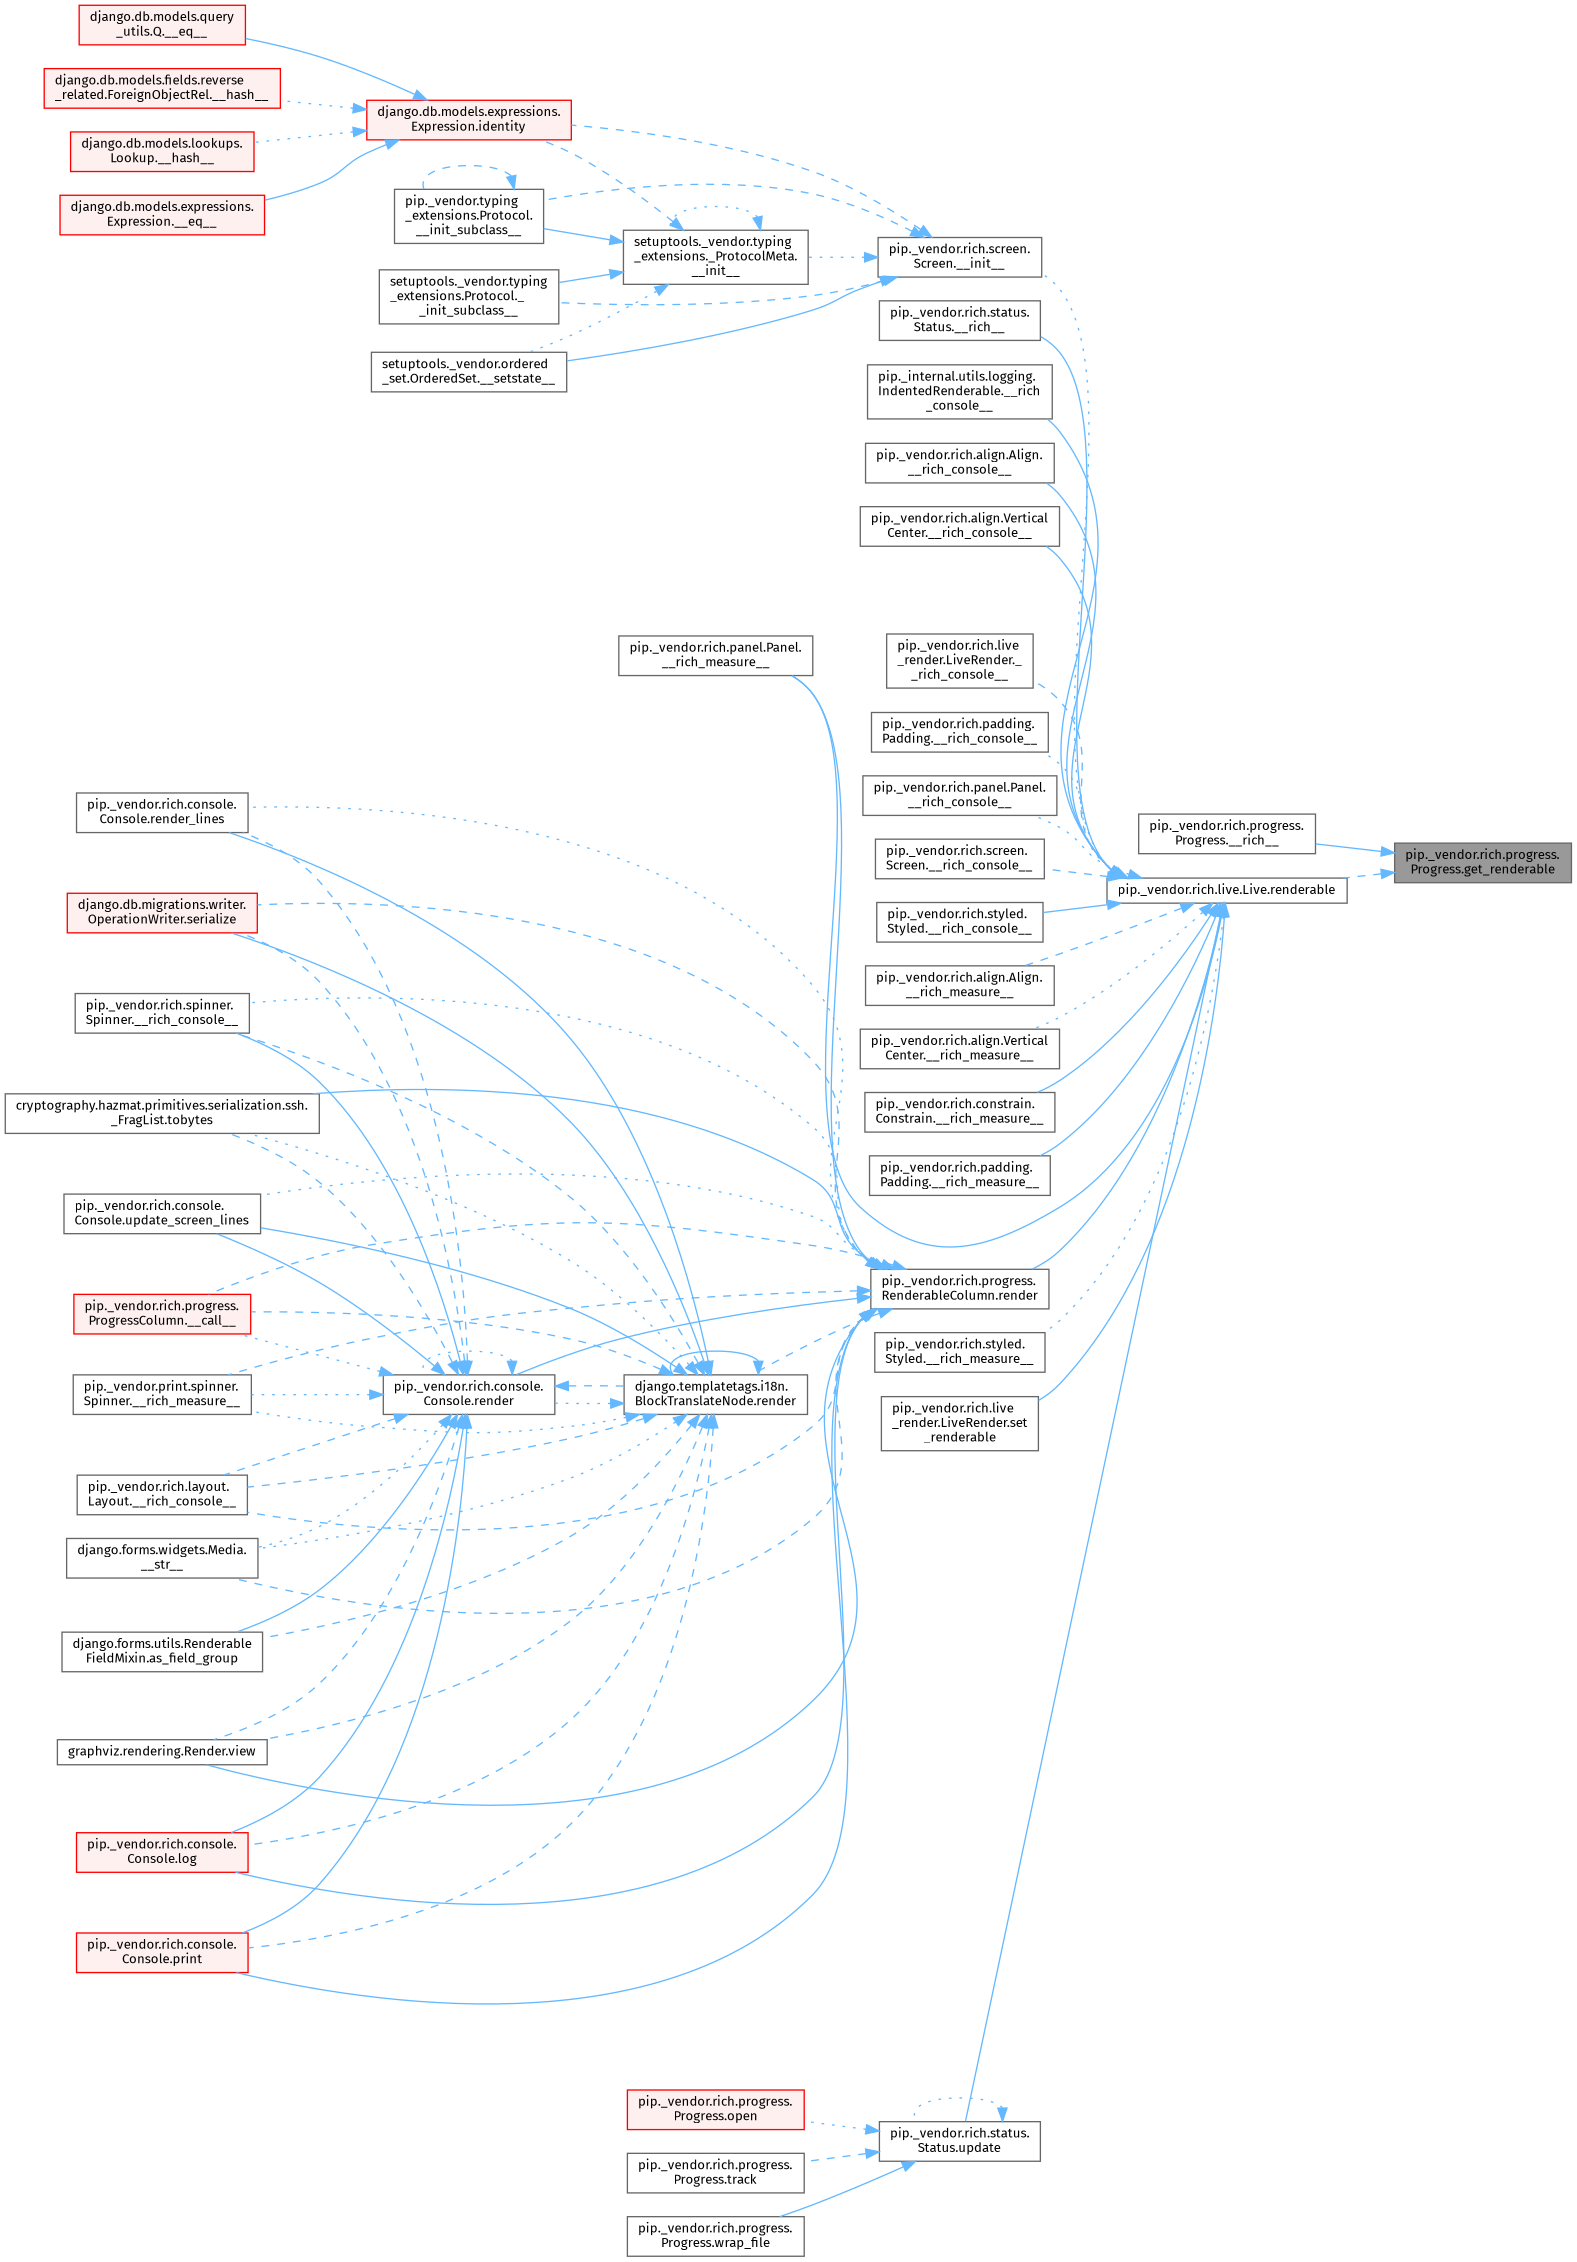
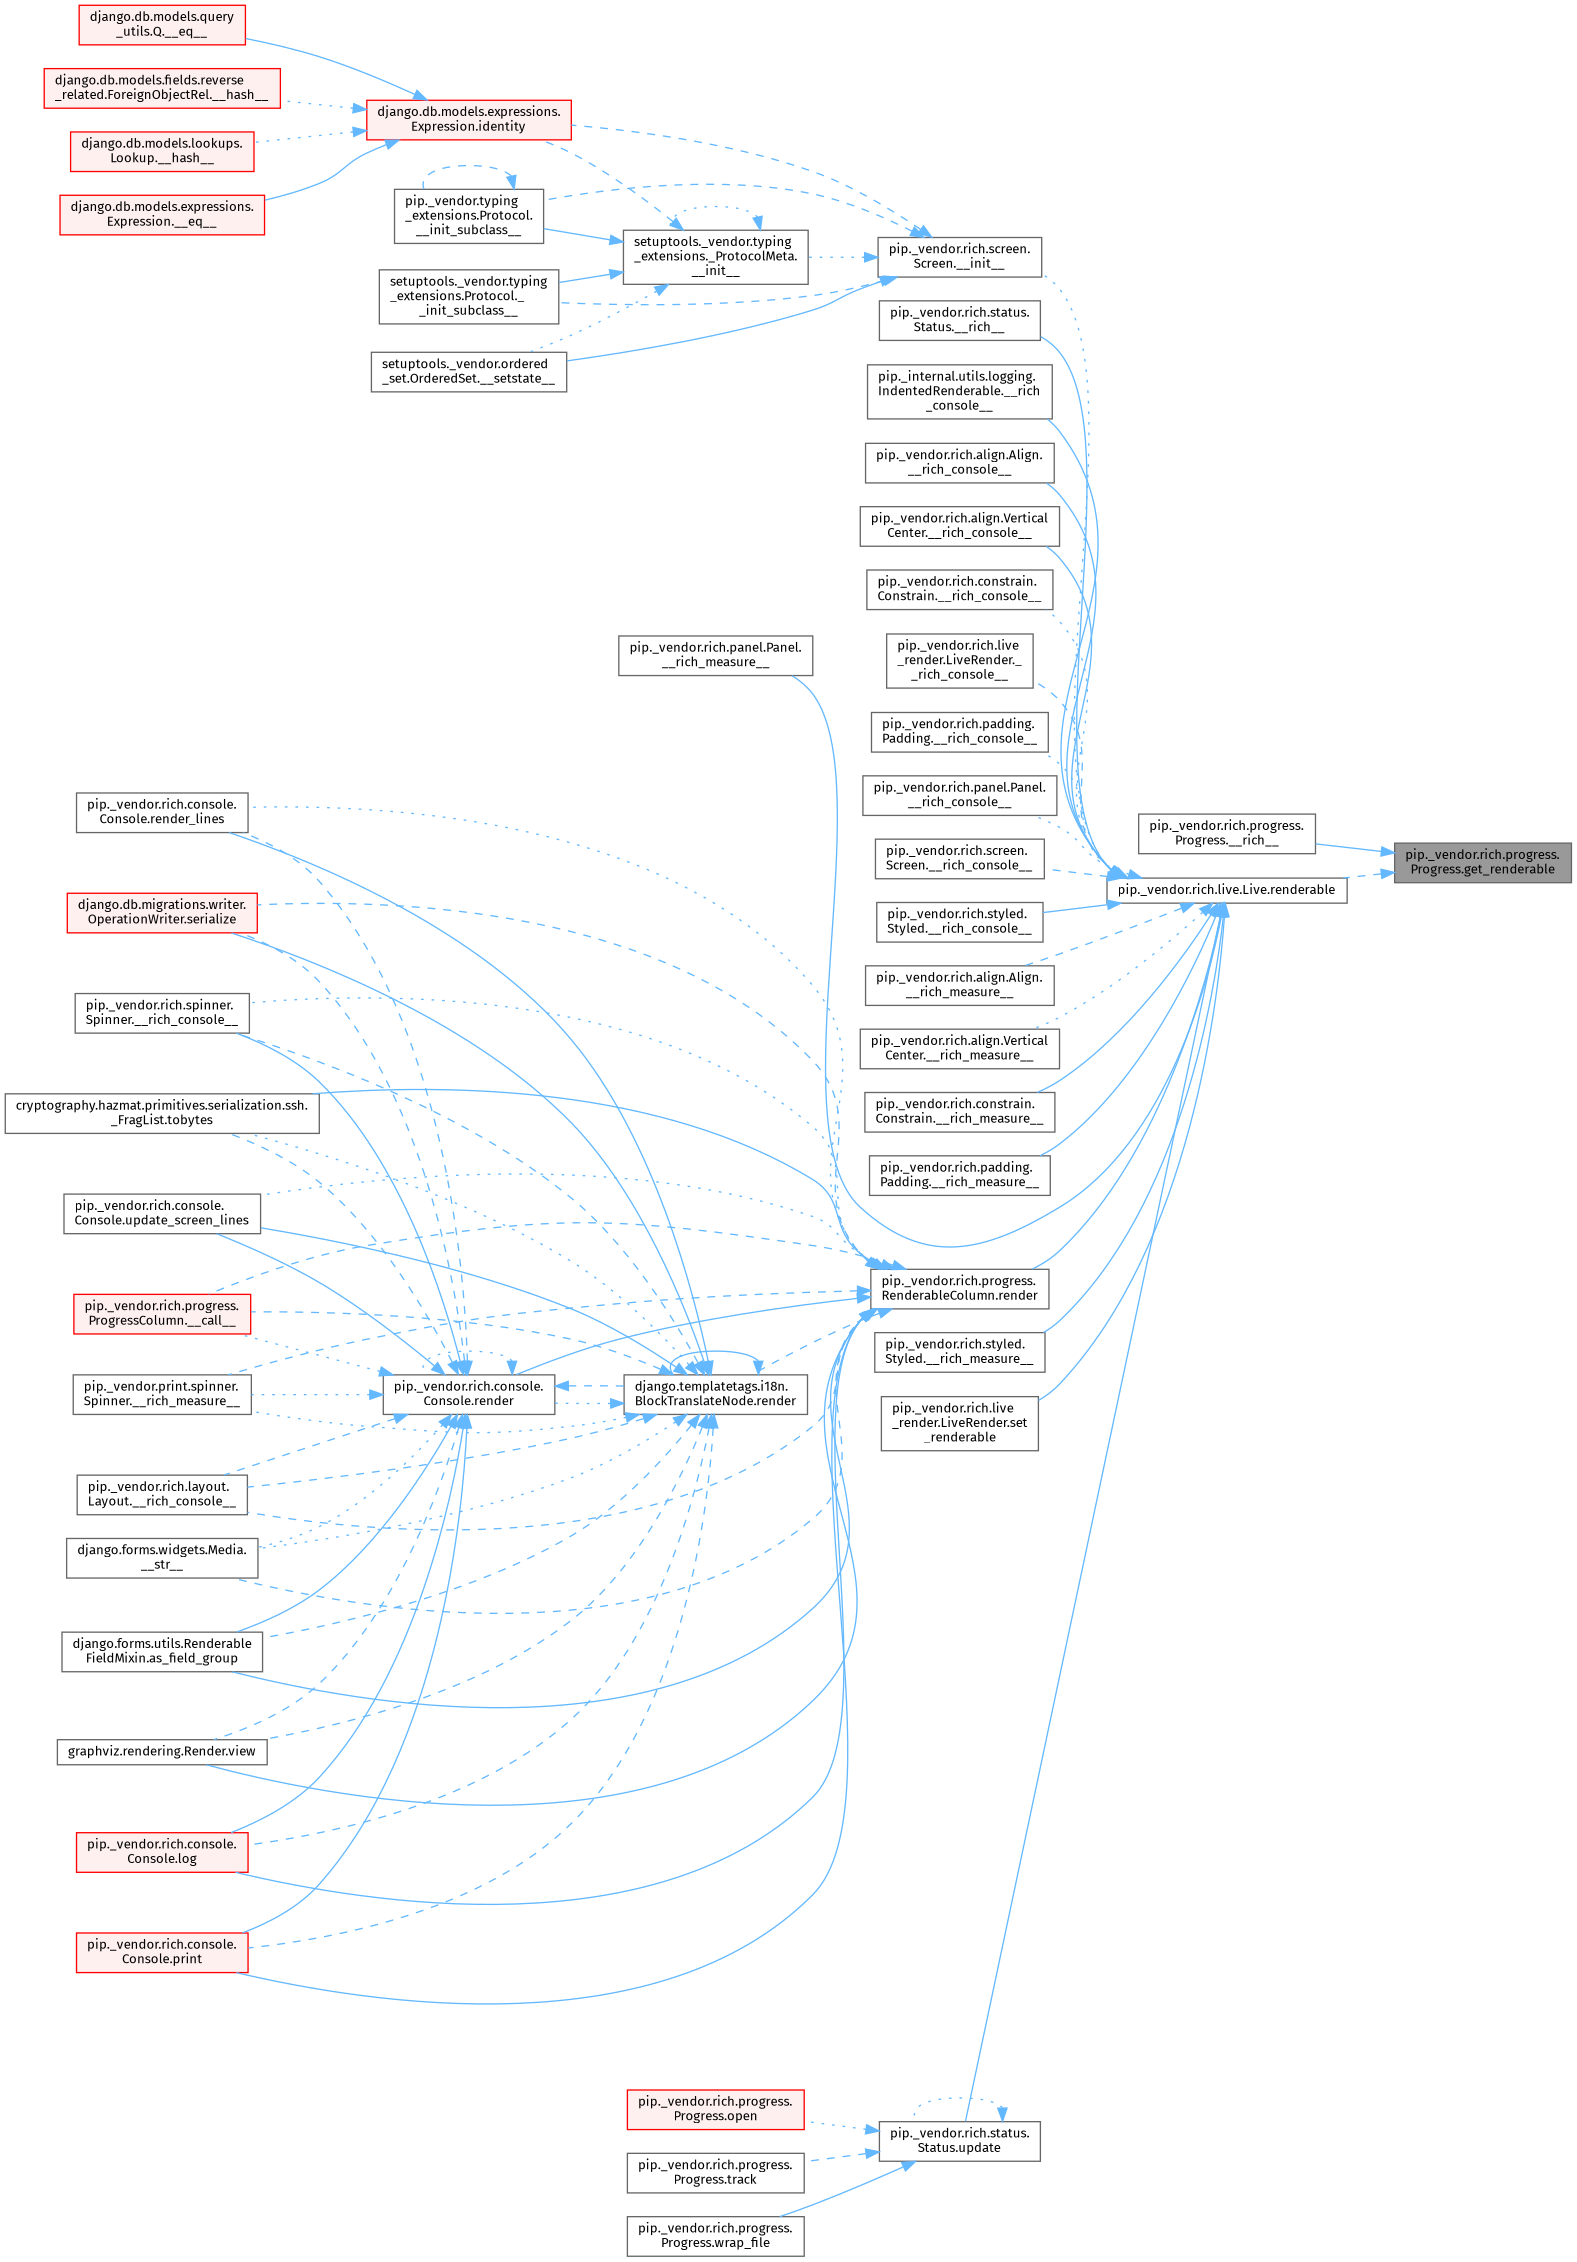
node "pip._vendor.rich.constrain. Constrain.__rich_console__": added
edge "pip._vendor.rich.panel.Panel. __rich_measure__" -> "pip._vendor.rich.progress. RenderableColumn.render": now "django.forms.utils.Renderable FieldMixin.as_field_group" -> "pip._vendor.rich.progress. RenderableColumn.render"
edge "pip._vendor.rich.styled. Styled.__rich_measure__" -> "pip._vendor.rich.live.Live.renderable": style dotted -> solid
